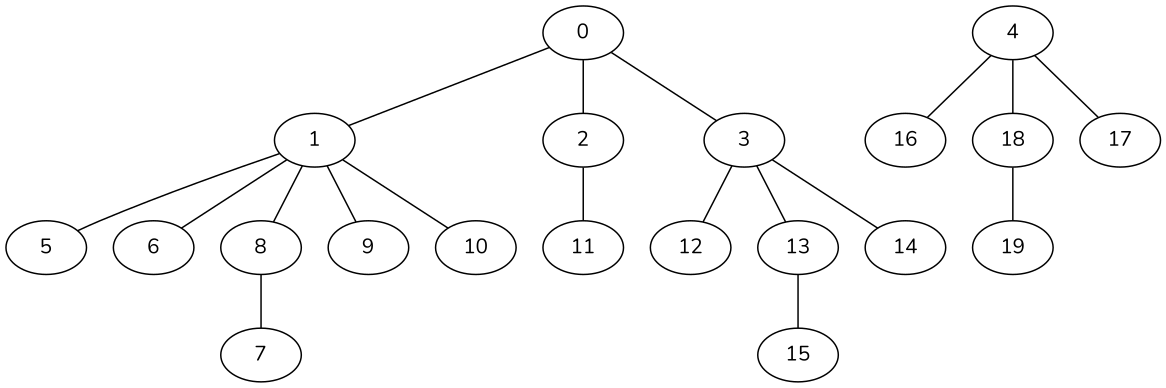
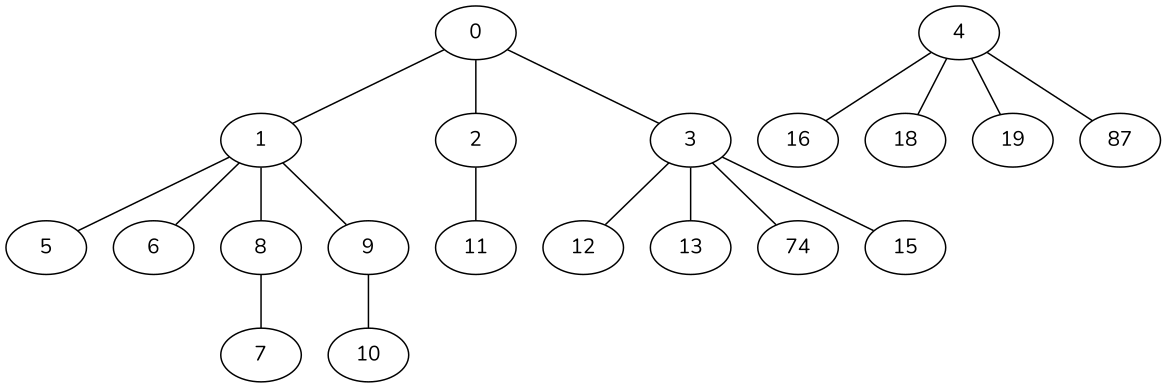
node "17": label "17" -> "87"
edge "1" -- "10": now "9" -- "10"
edge "18" -- "19": now "4" -- "19"
node "14": label "14" -> "74"
edge "13" -- "15": now "3" -- "15"
